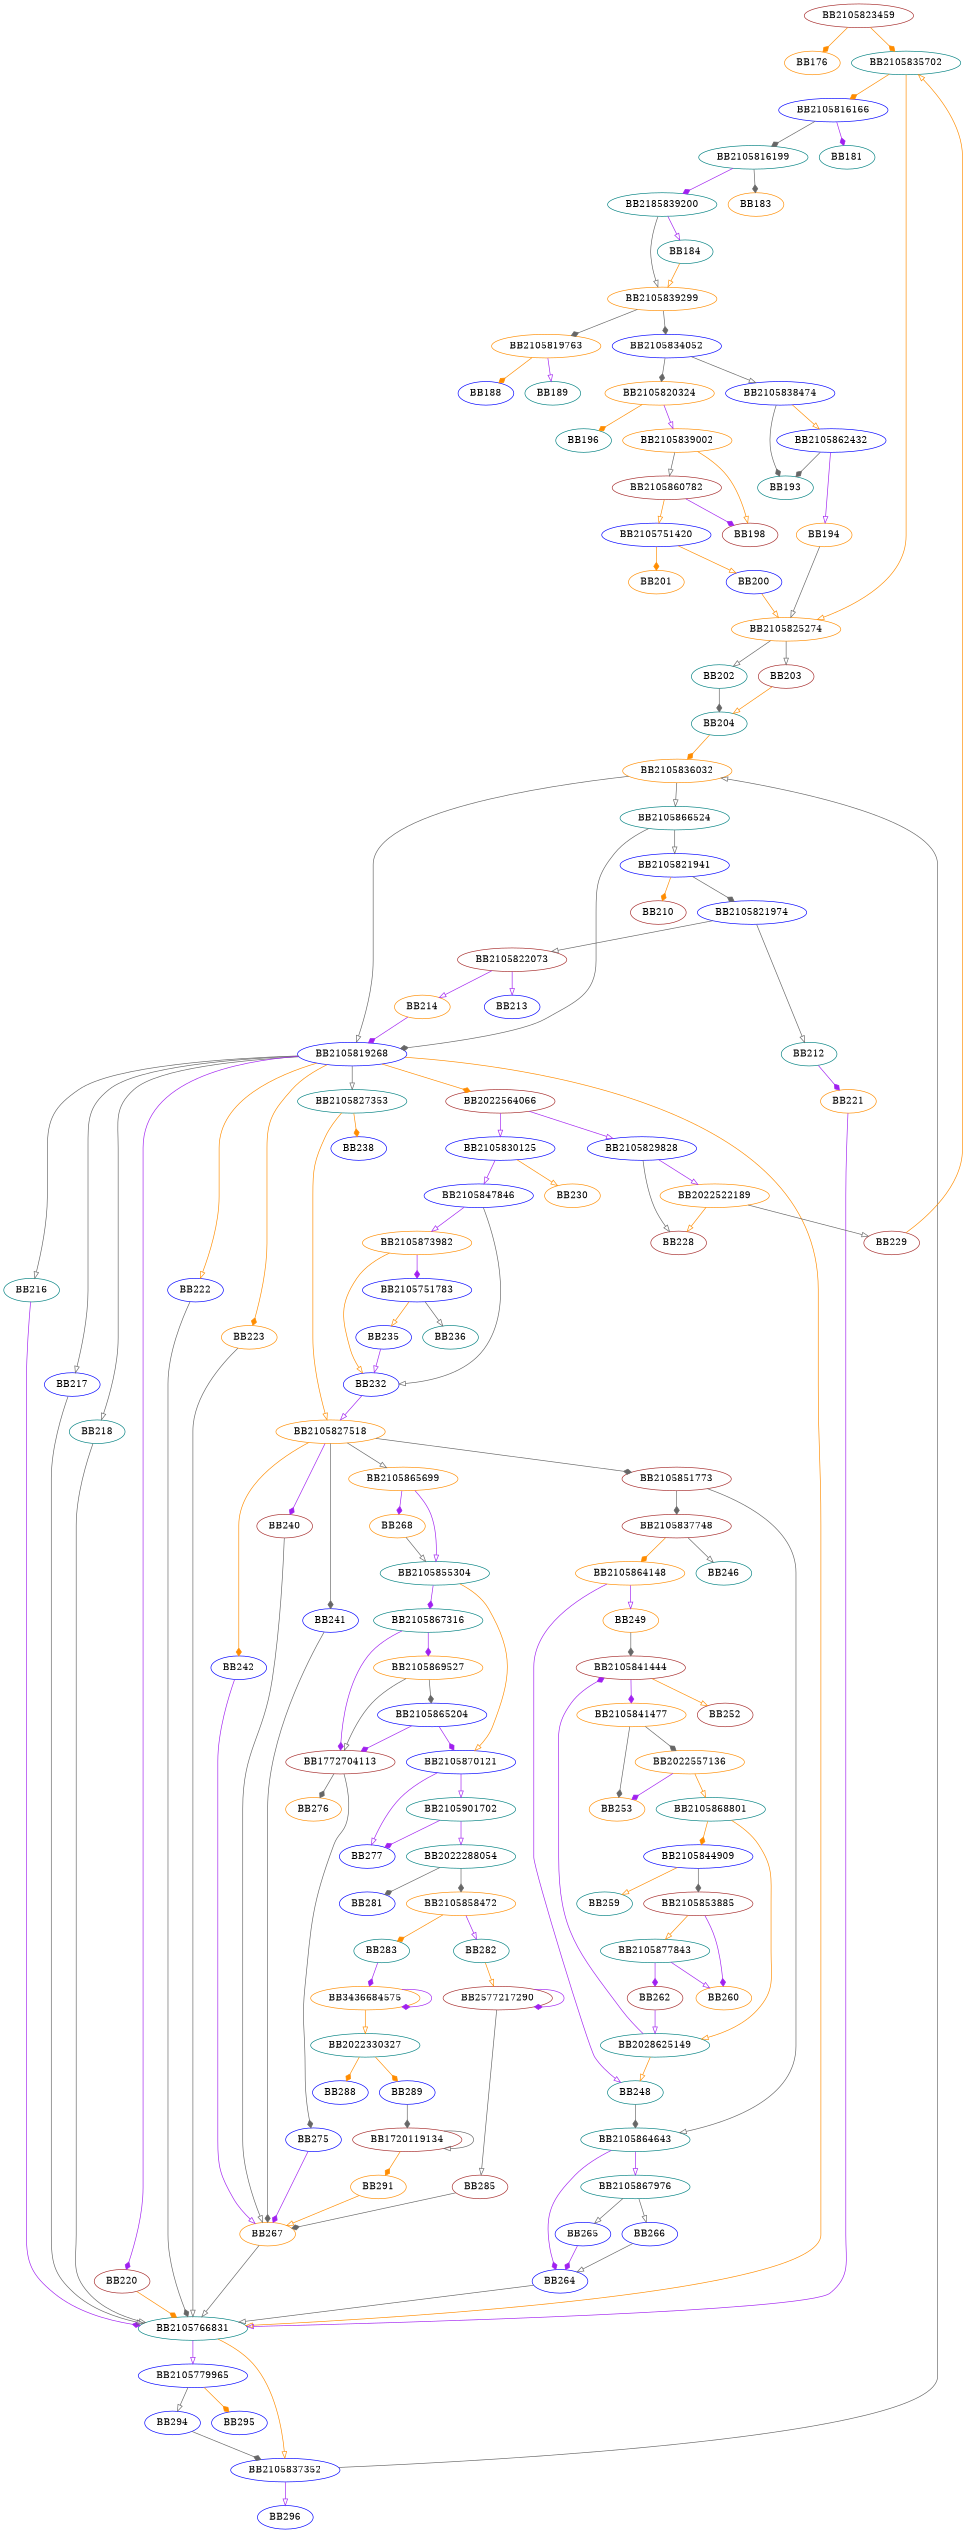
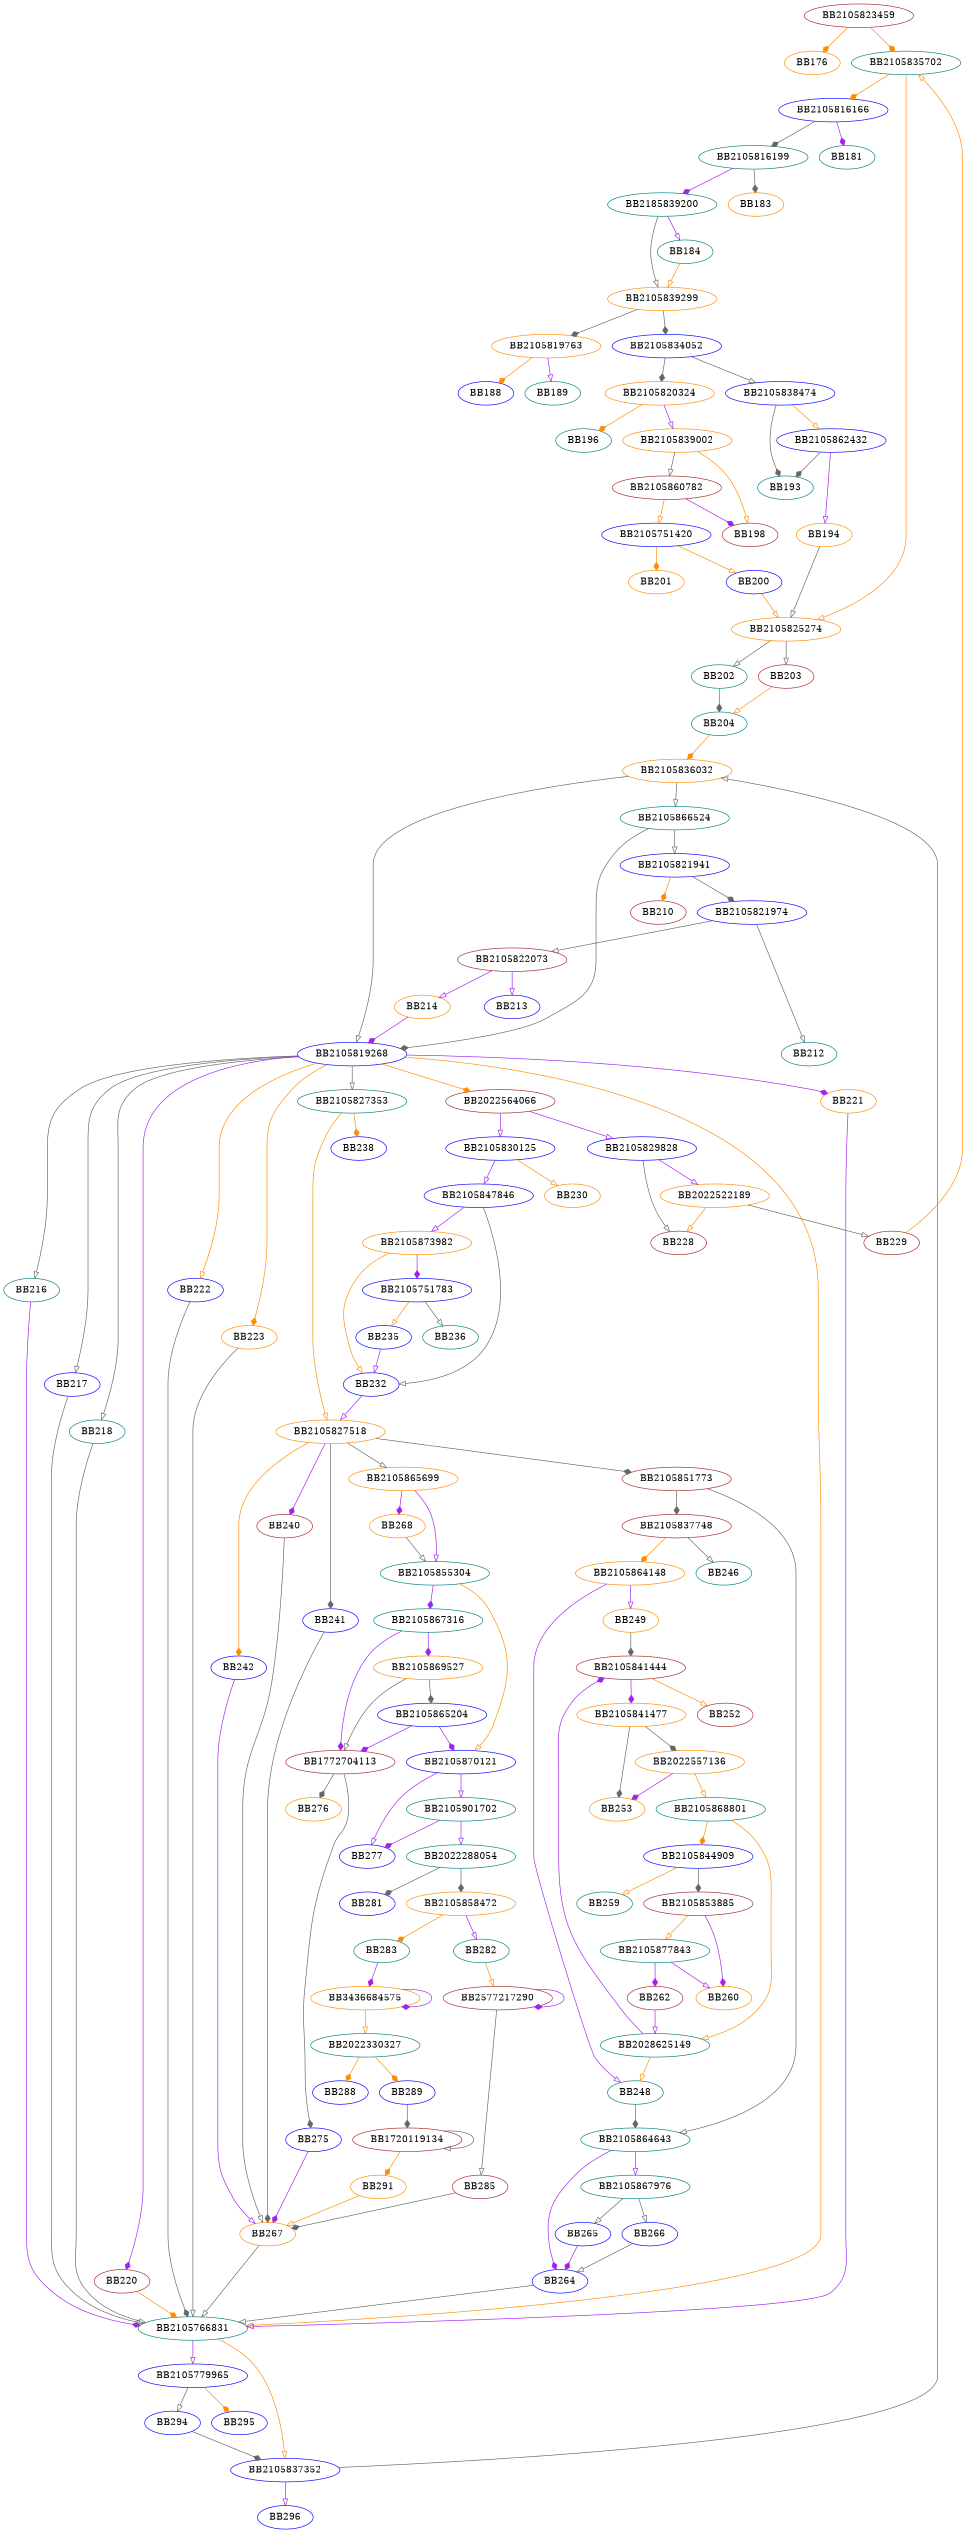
edge "BB212" -> "BB221": now "BB2105819268" -> "BB221"
